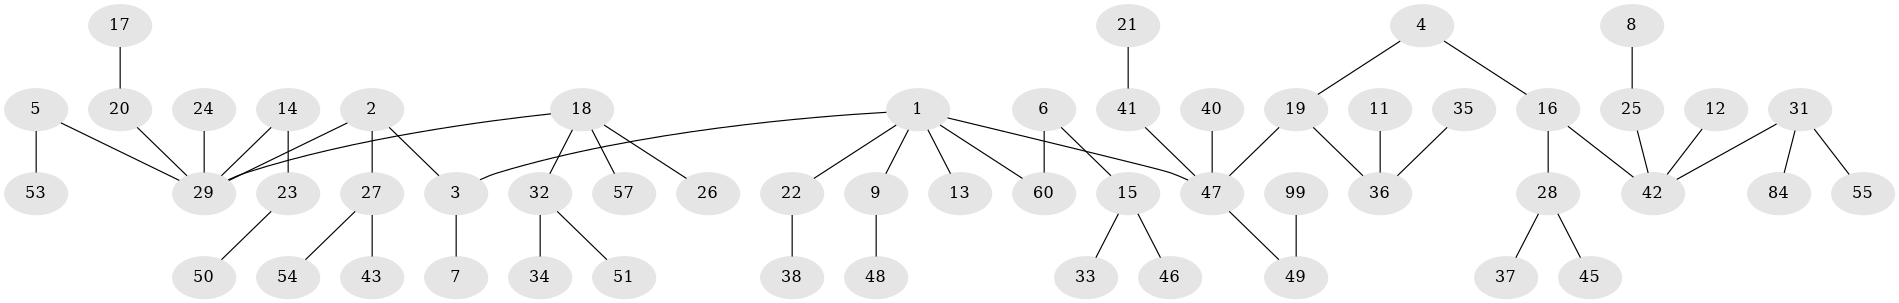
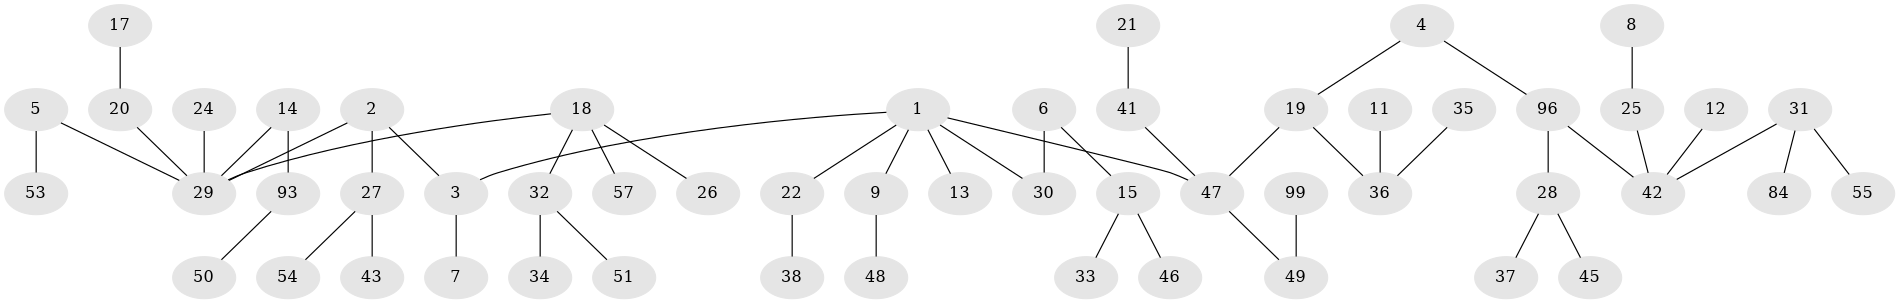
node "40": removed
node "16": label "16" -> "96"
node "23": label "23" -> "93"
node "60": label "60" -> "30"
